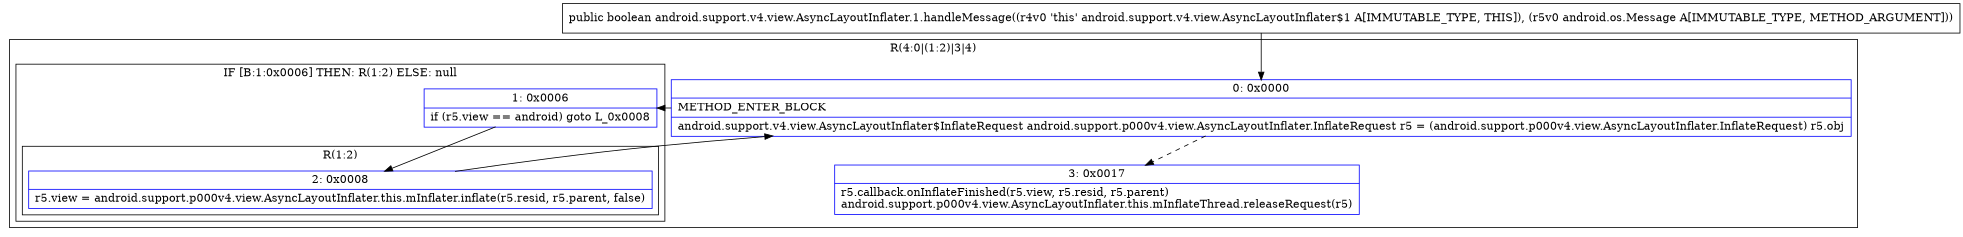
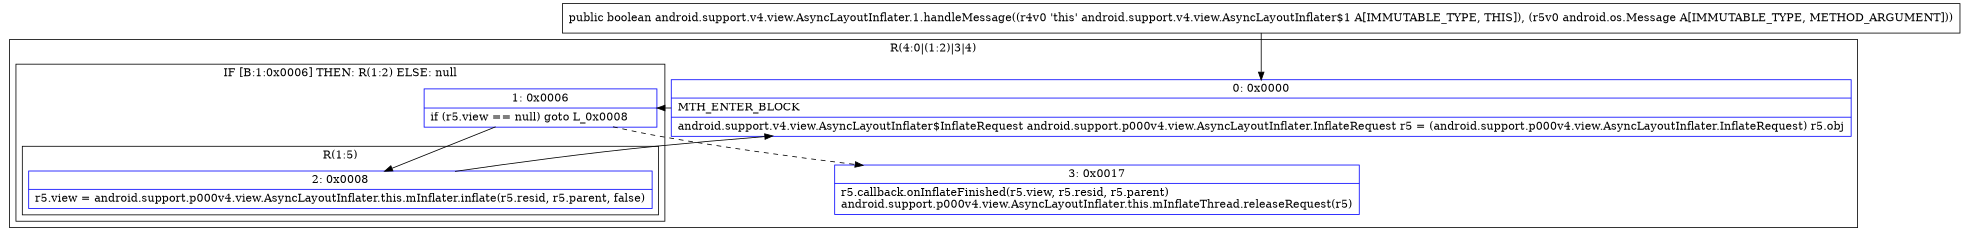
node "0: 0x0000": text "METHOD_ENTER_BLOCK" -> "MTH_ENTER_BLOCK"
node "1: 0x0006": text "if (r5.view == android) goto L_0x0008" -> "if (r5.view == null) goto L_0x0008"
edge "0: 0x0000" -> "3: 0x0017": now "1: 0x0006" -> "3: 0x0017"
cluster "R(1:2)": label "R(1:2)" -> "R(1:5)"
